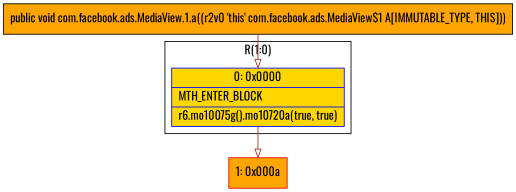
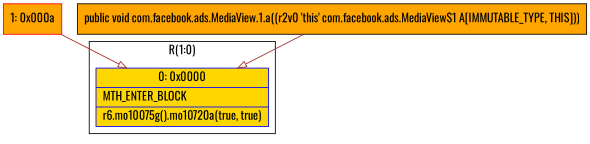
edge "0: 0x0000" -> "1: 0x000a": reversed
